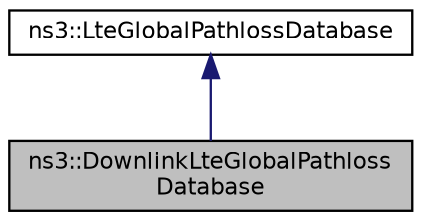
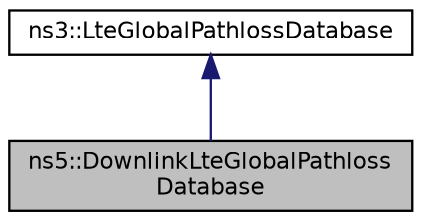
node "ns3::DownlinkLteGlobalPathloss Database": label "ns3::DownlinkLteGlobalPathloss Database" -> "ns5::DownlinkLteGlobalPathloss Database"
